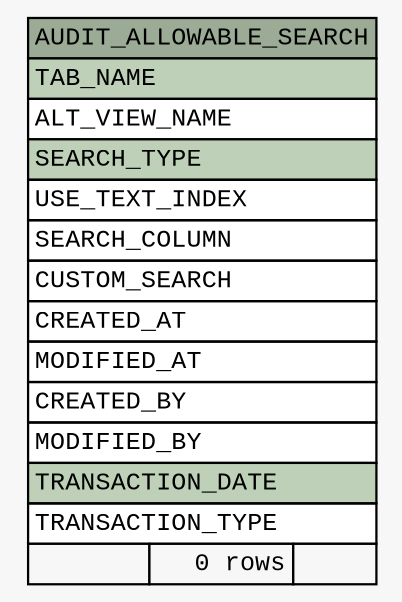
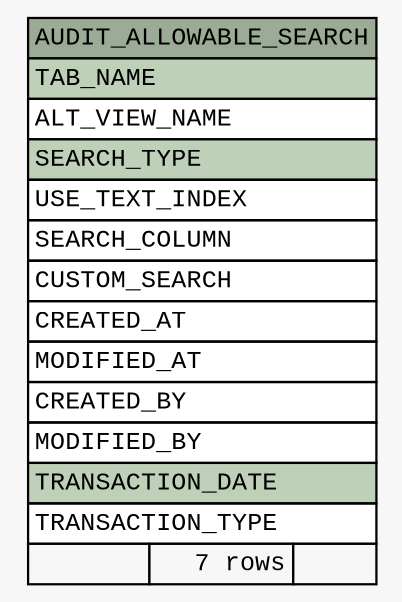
node "AUDIT_ALLOWABLE_SEARCH": text "0 rows" -> "7 rows"
